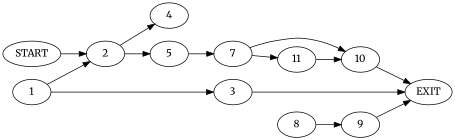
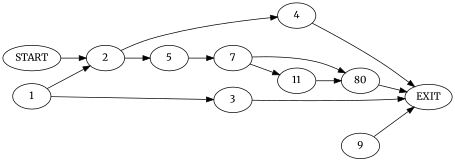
edge "4" -> "EXIT": added
node "10": label "10" -> "80"
node "8": removed
